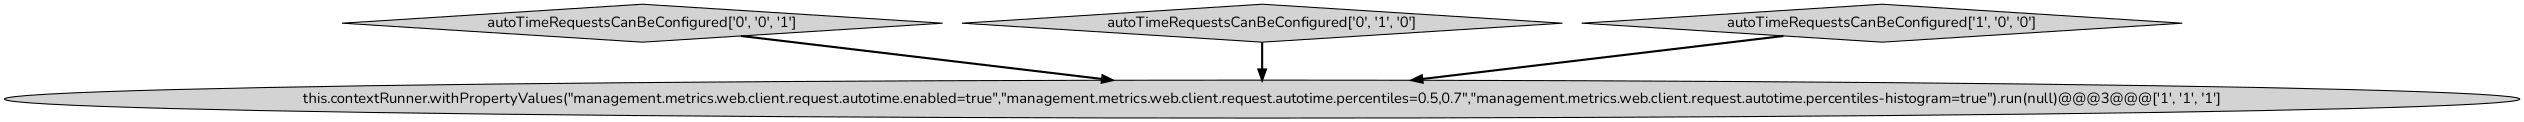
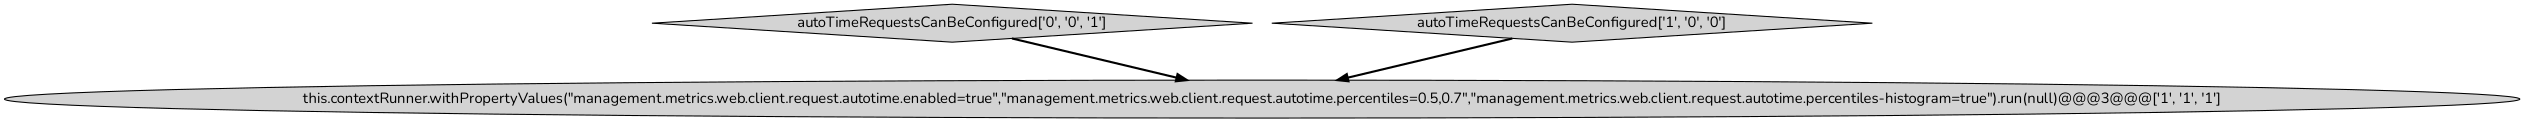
node "autoTimeRequestsCanBeConfigured['0', '1', '0']": removed
